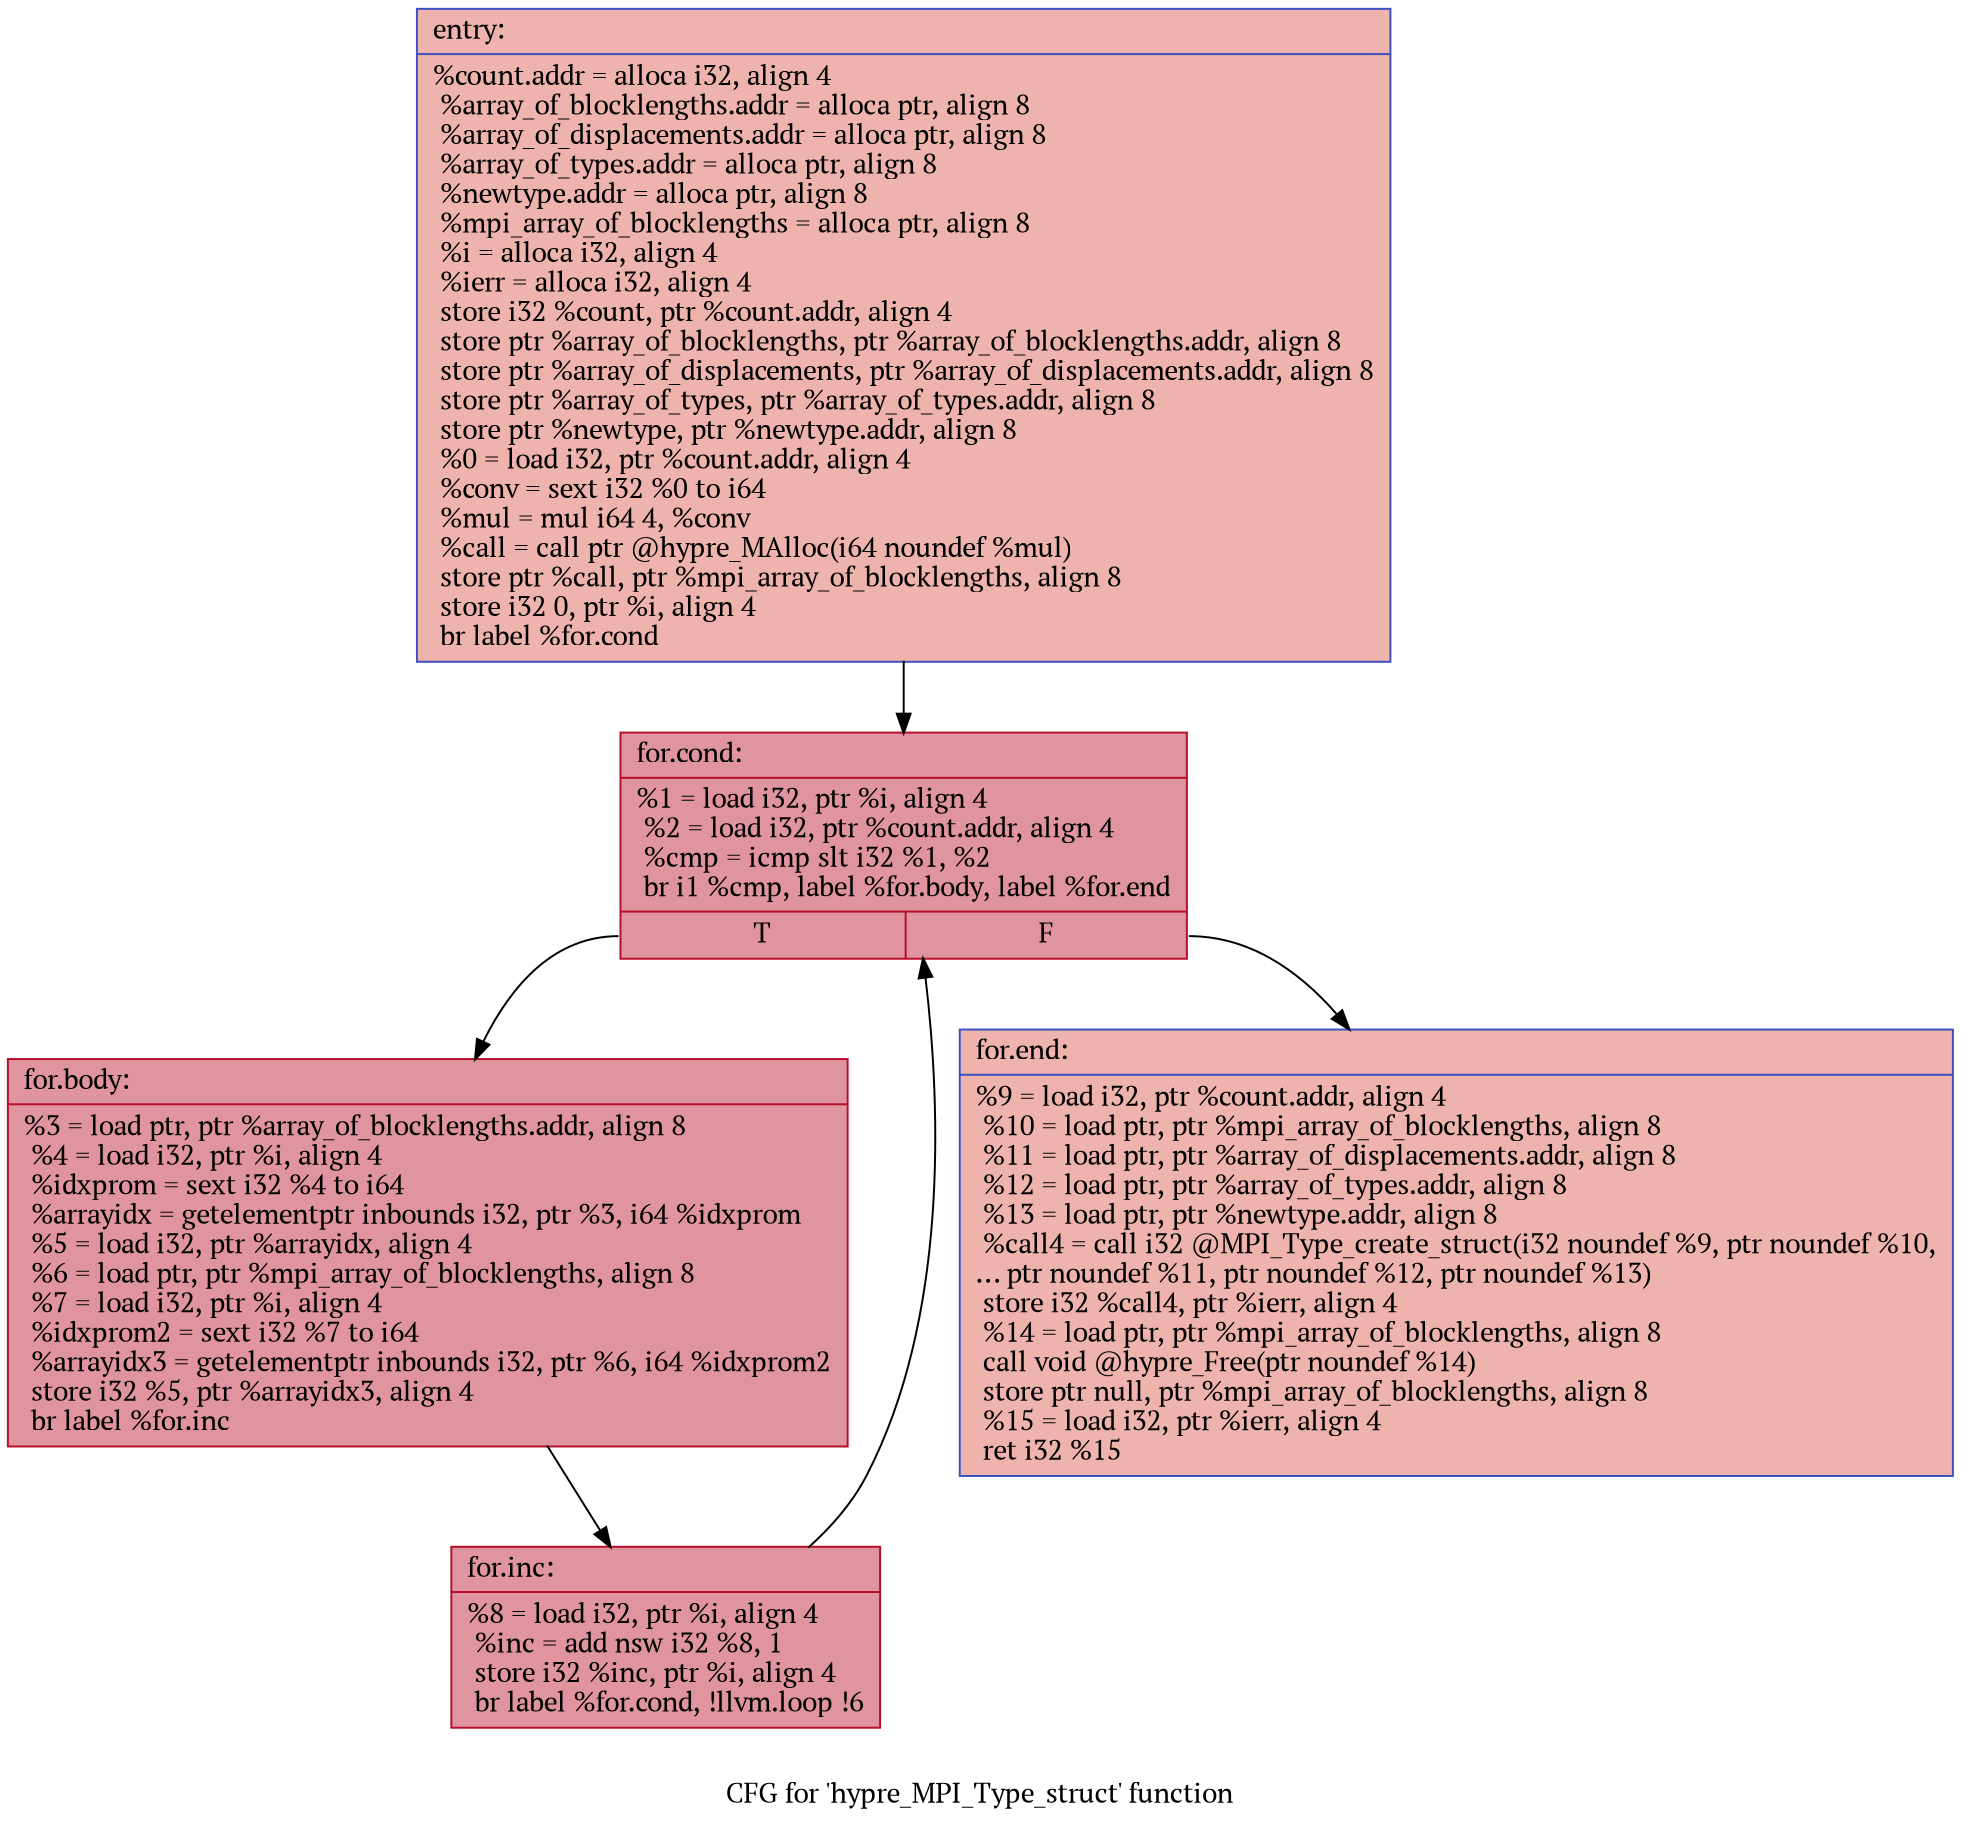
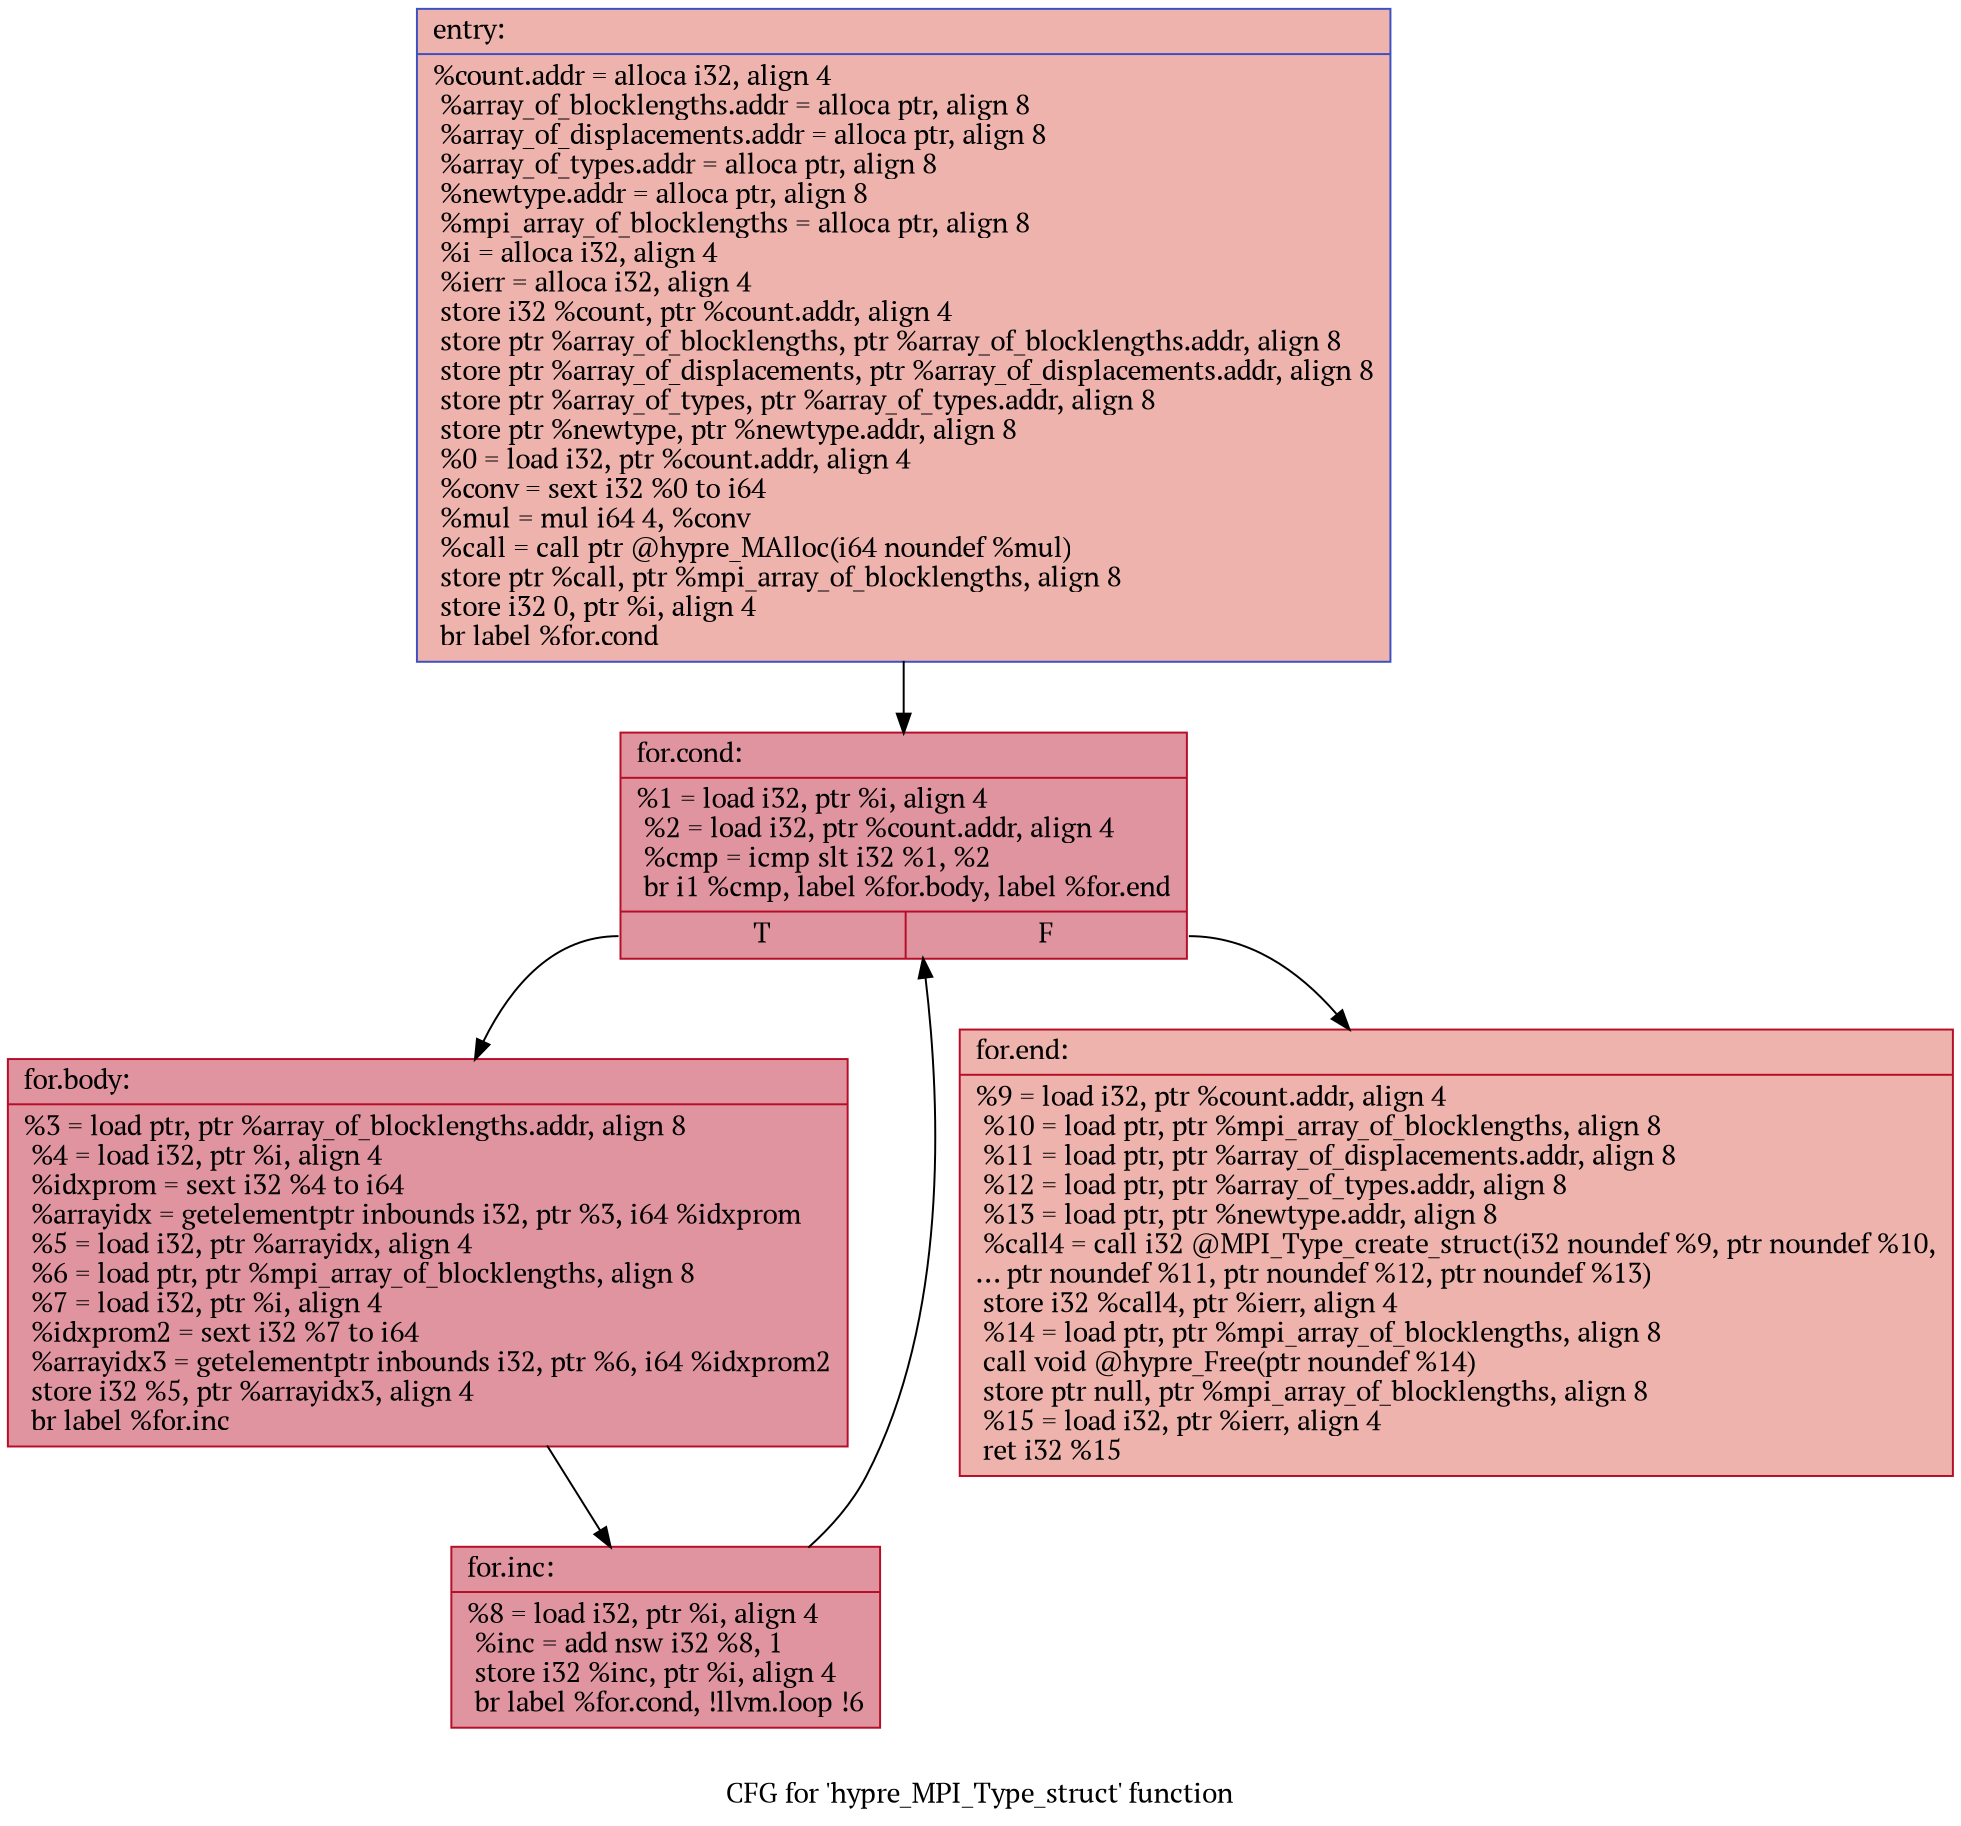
node "for.end:": color #3d50c3ff -> #b70d28ff
